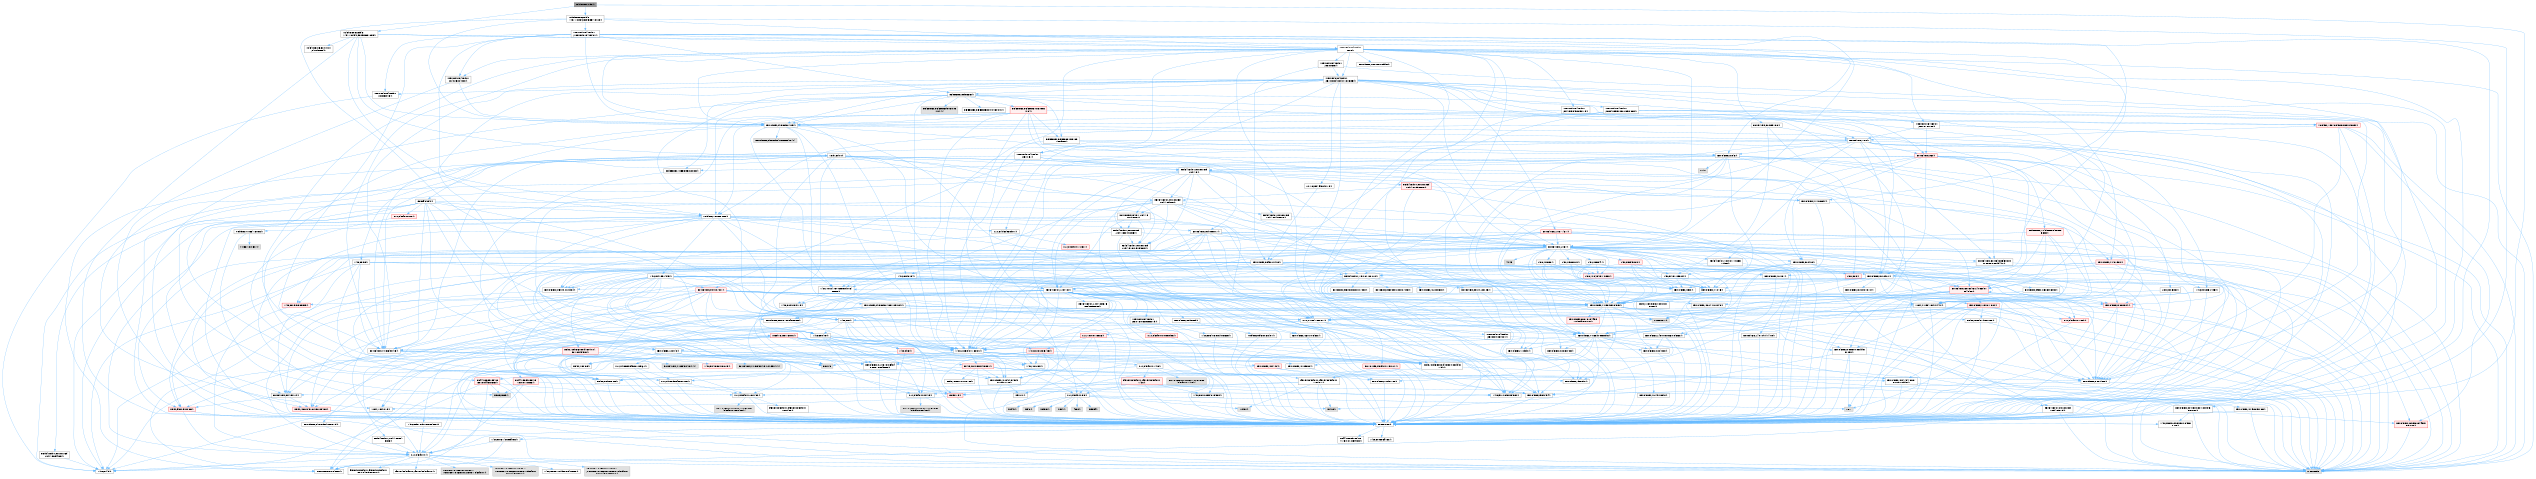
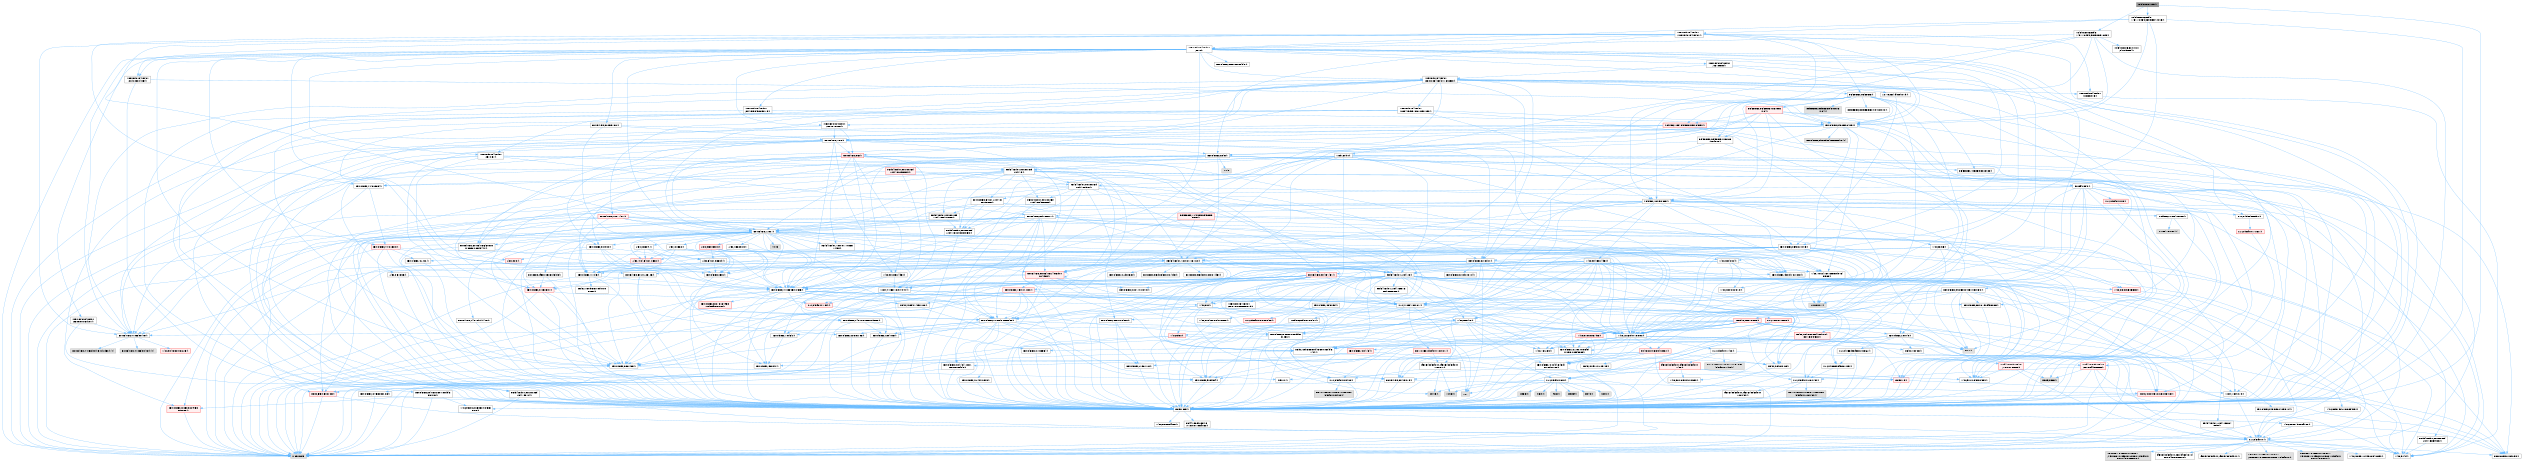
edge "Serialization/Structured Archive.h" -> "Serialization/Structured ArchiveAdapters.h": now "Serialization/Structured Archive.h" -> "Serialization/MemoryLayout.h"
edge "Misc/OutputDevice.h" -> "CoreTypes.h": now "stdarg.h" -> "CoreTypes.h"
node "GenericPlatform/GenericPlatform CompilerPreSetup.h": label "GenericPlatform/GenericPlatform CompilerPreSetup.h" -> "GenericPlatform/TaskGraphFwd CompilerPreSetup.h"
